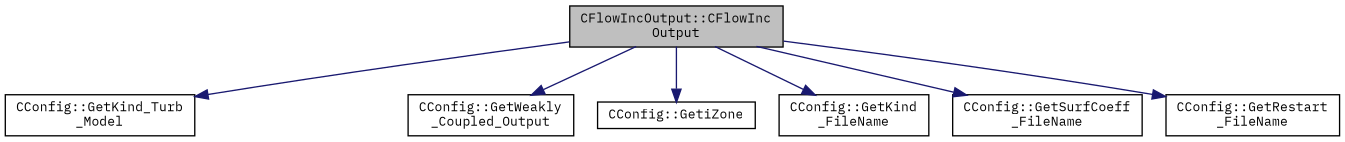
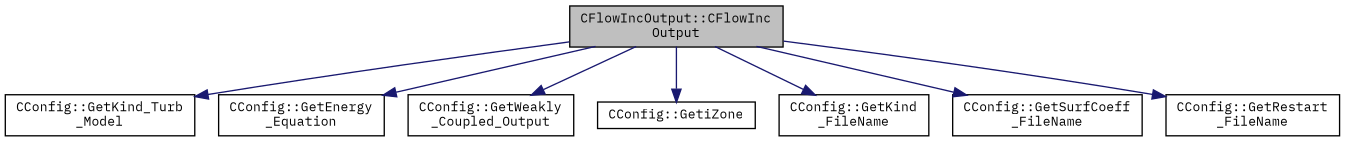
node "CConfig::GetEnergy _Equation": added
